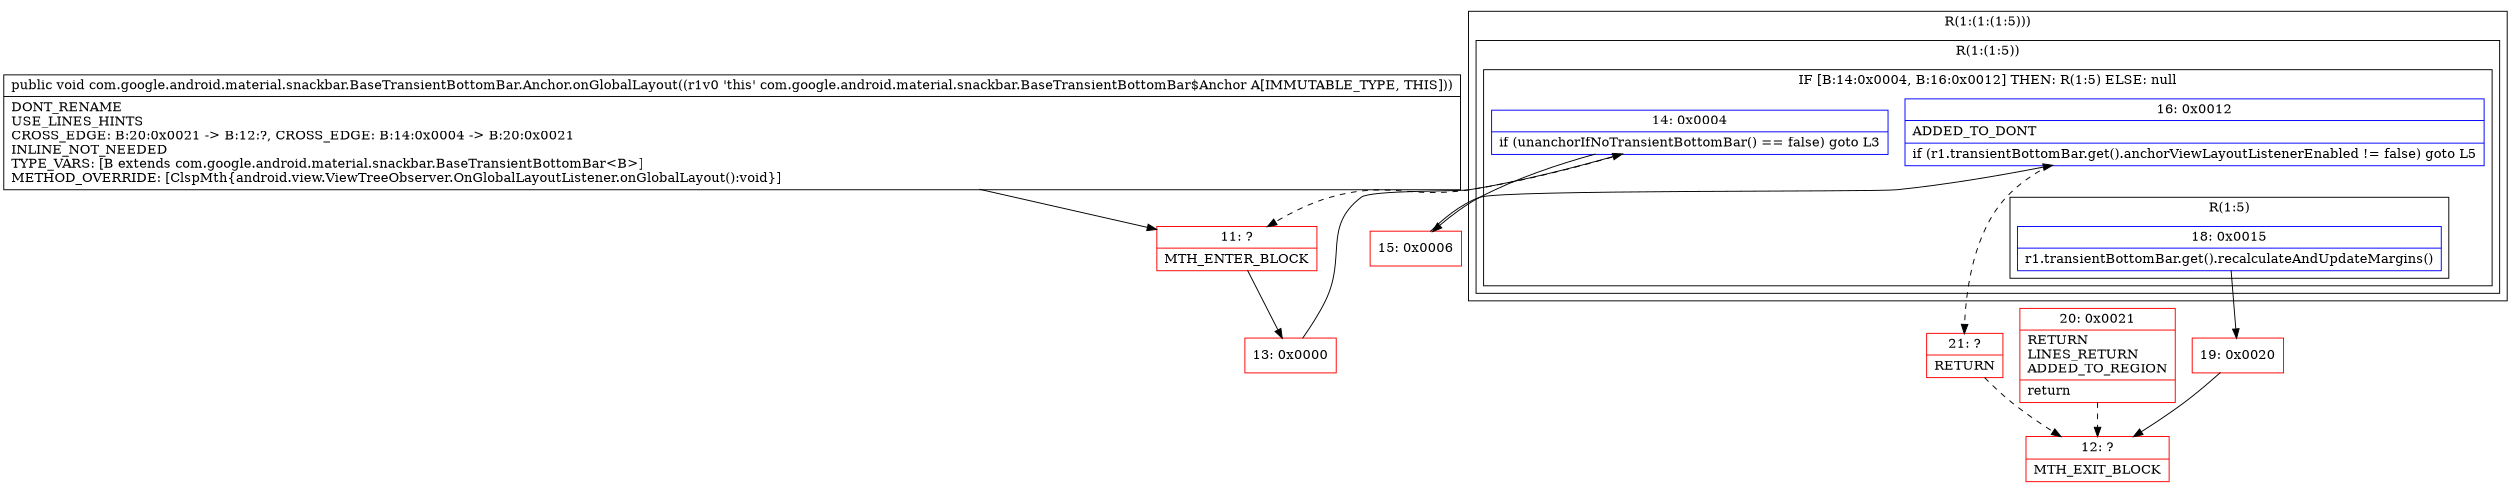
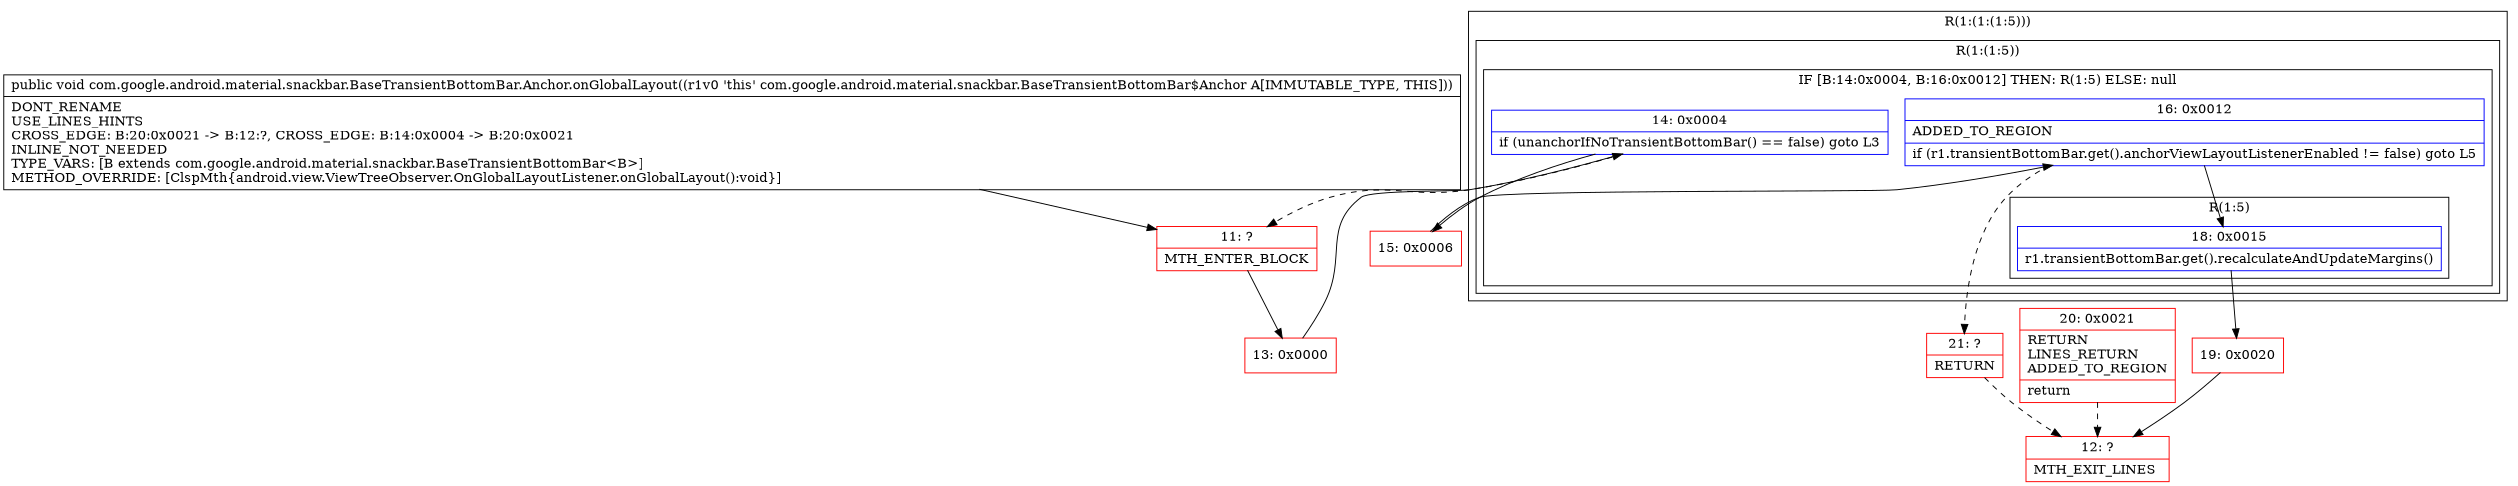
node "16: 0x0012": text "ADDED_TO_DONT" -> "ADDED_TO_REGION"
edge "16: 0x0012" -> "18: 0x0015": added
node "12: ?": text "MTH_EXIT_BLOCK" -> "MTH_EXIT_LINES"
